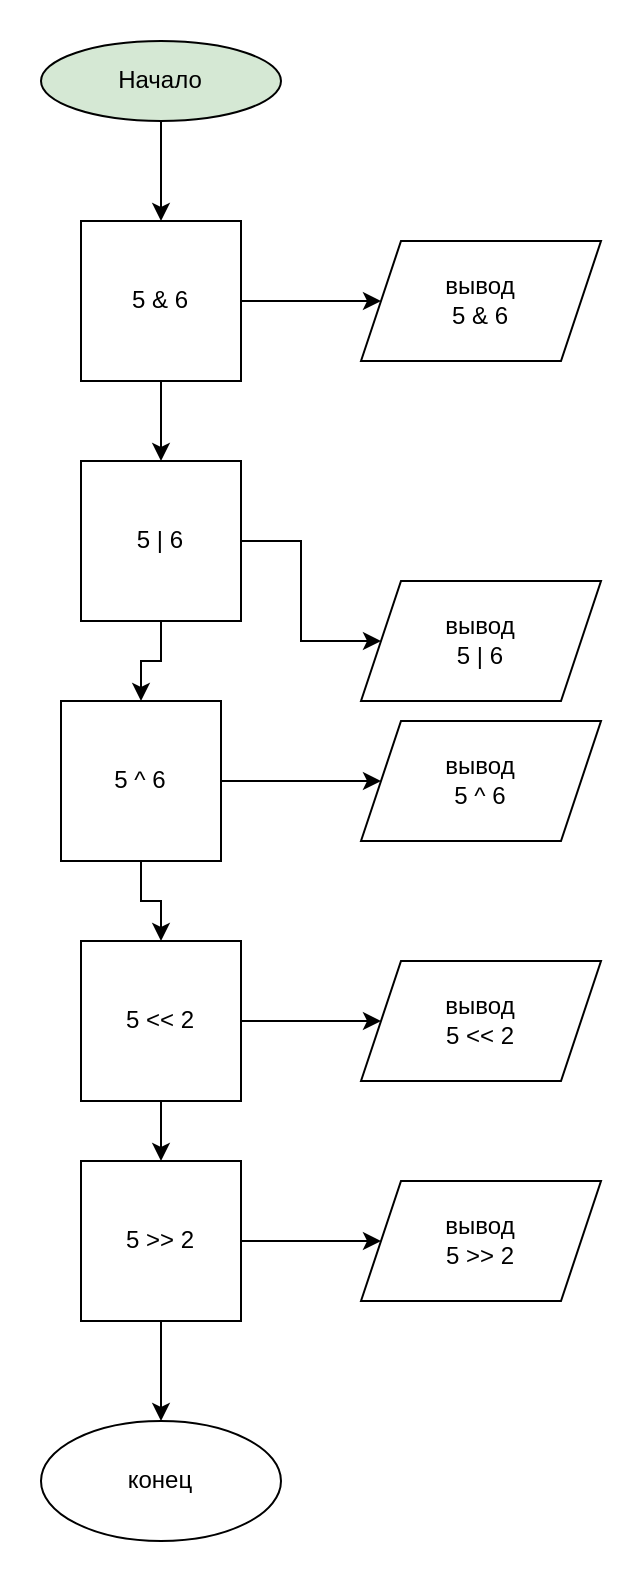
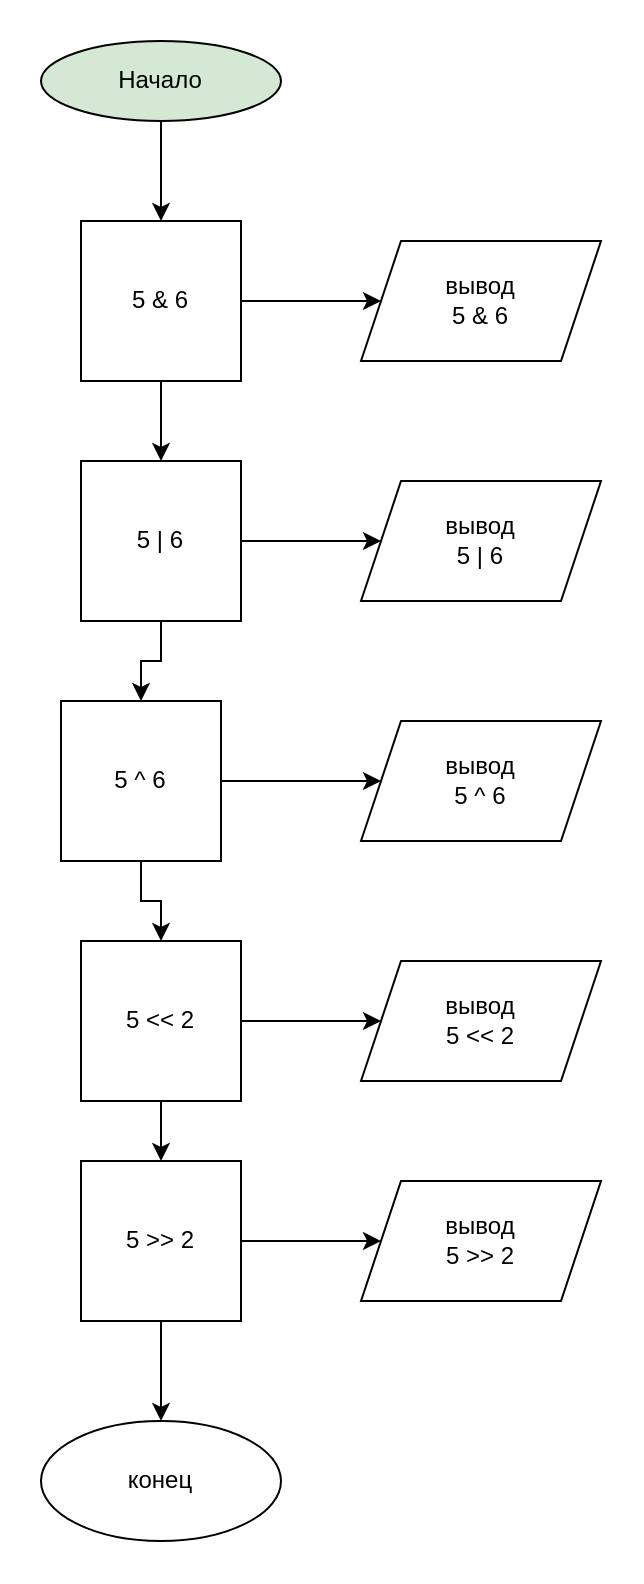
node "вывод 5 | 6": moved (481, 641) -> (481, 541)
